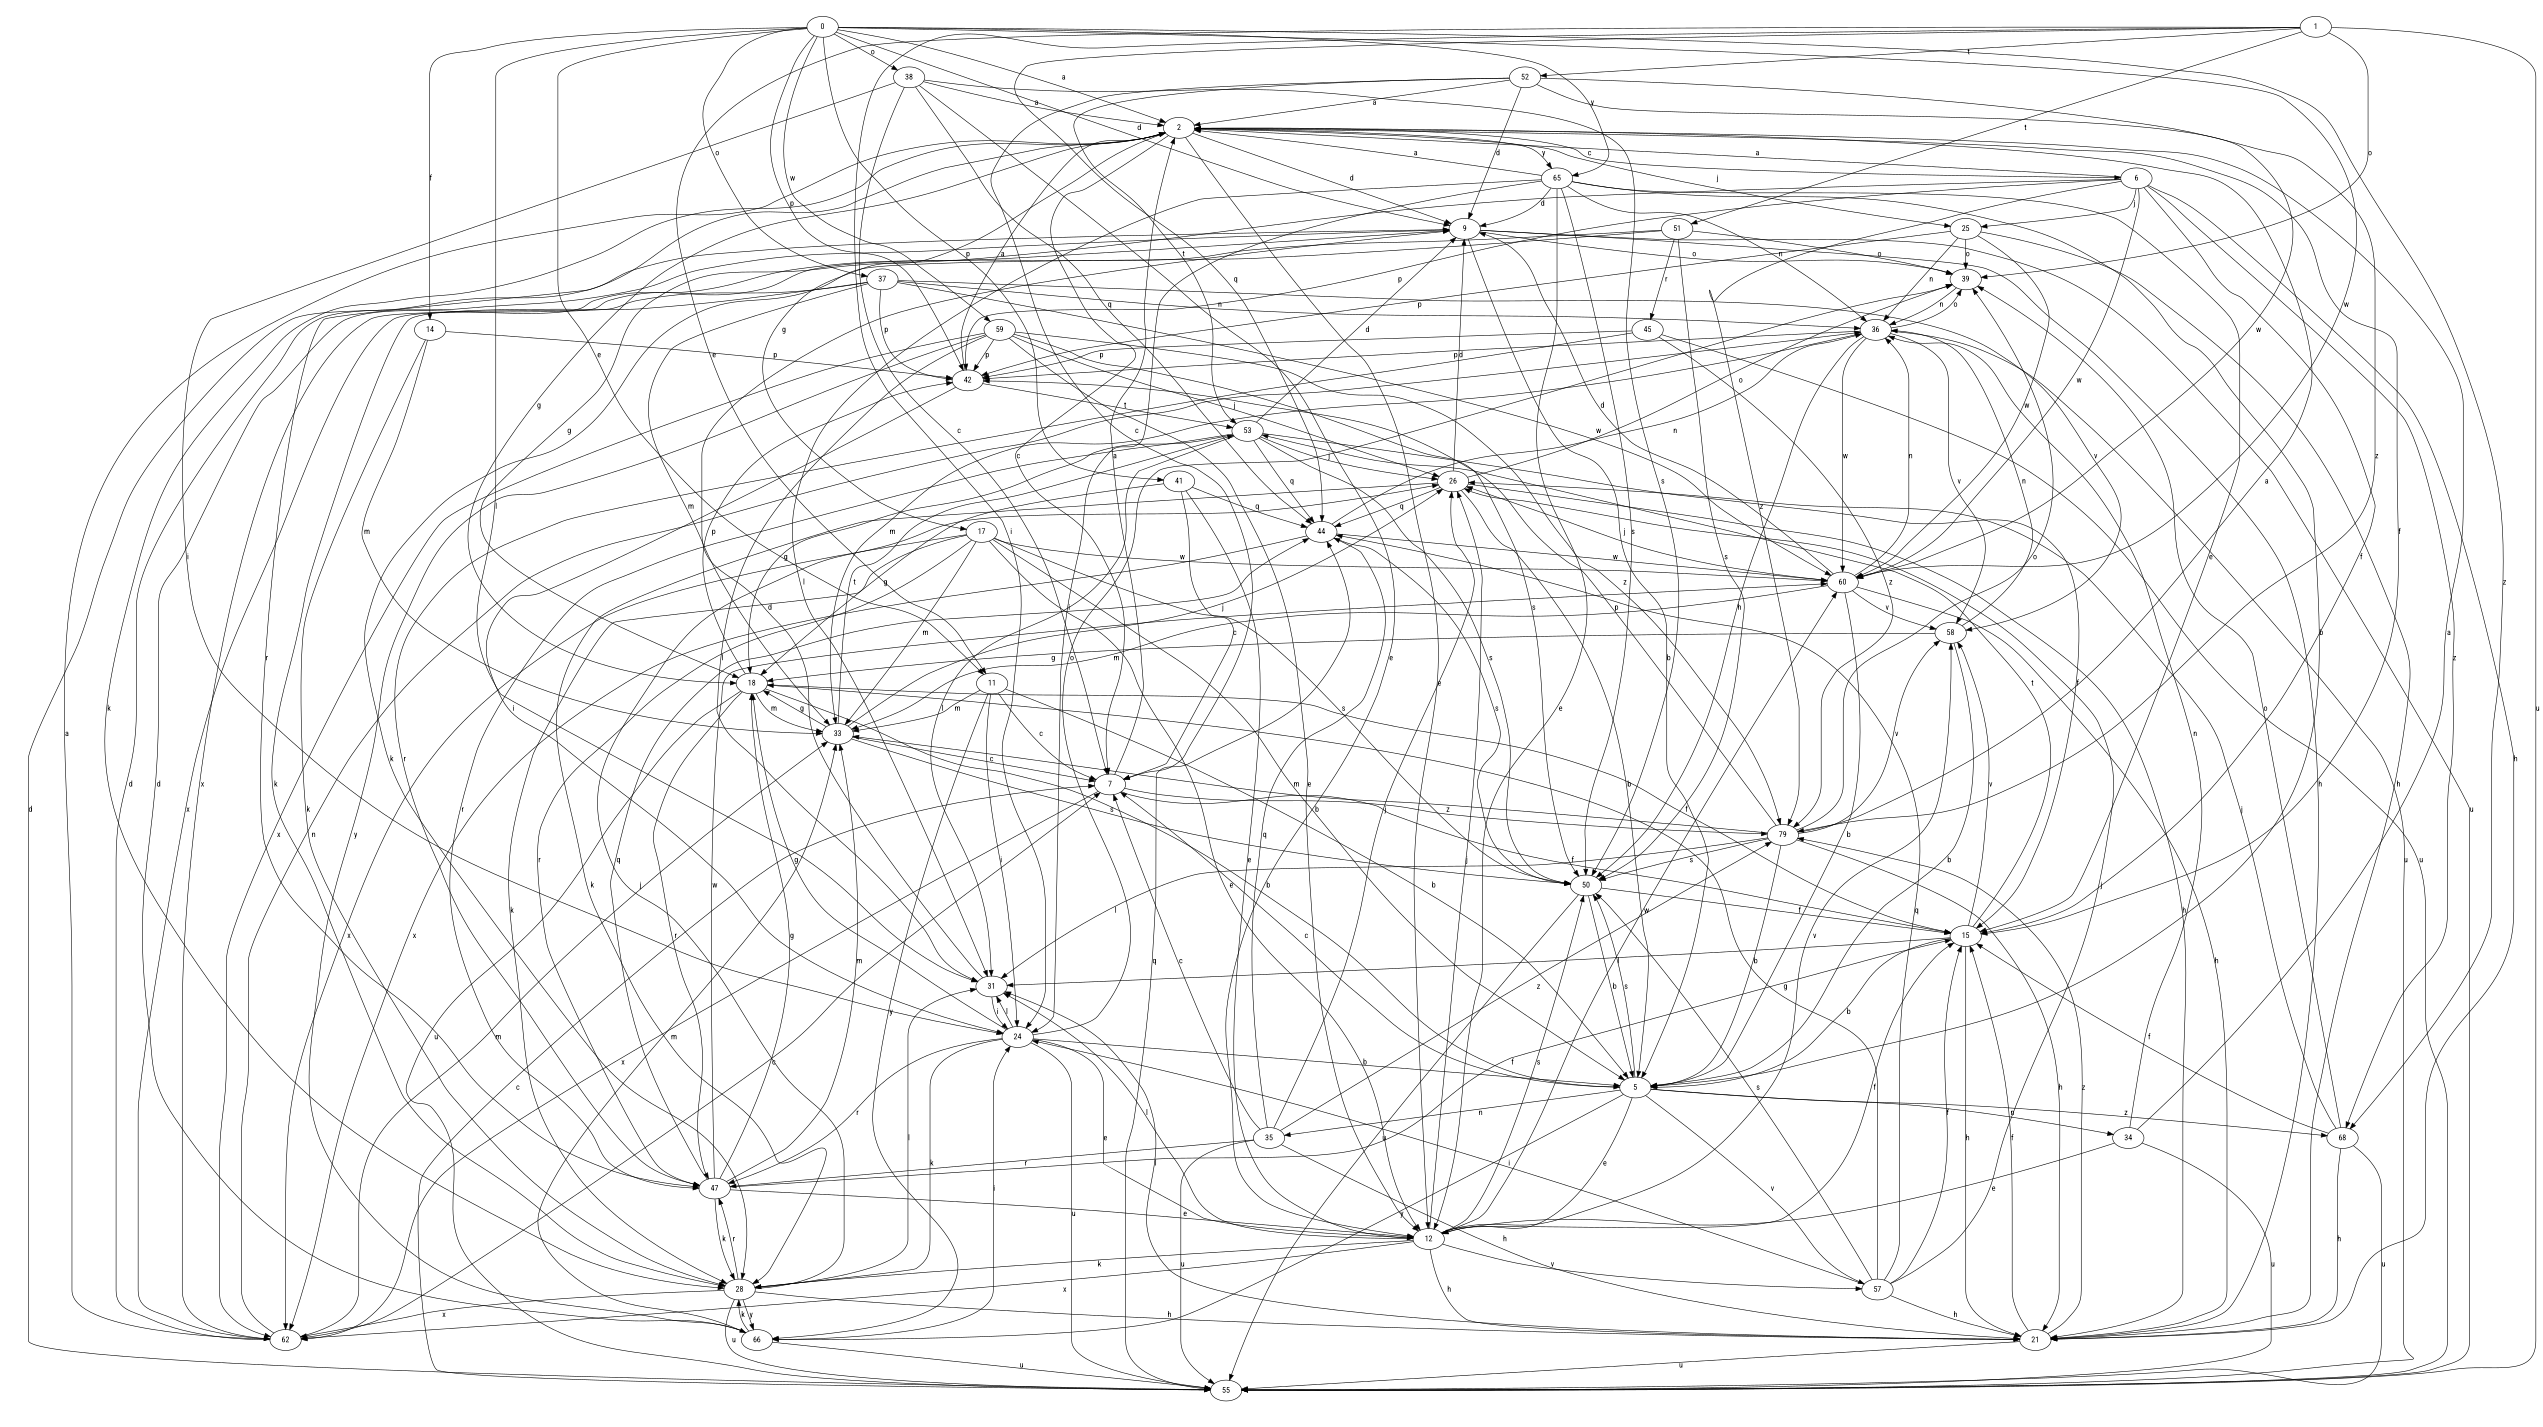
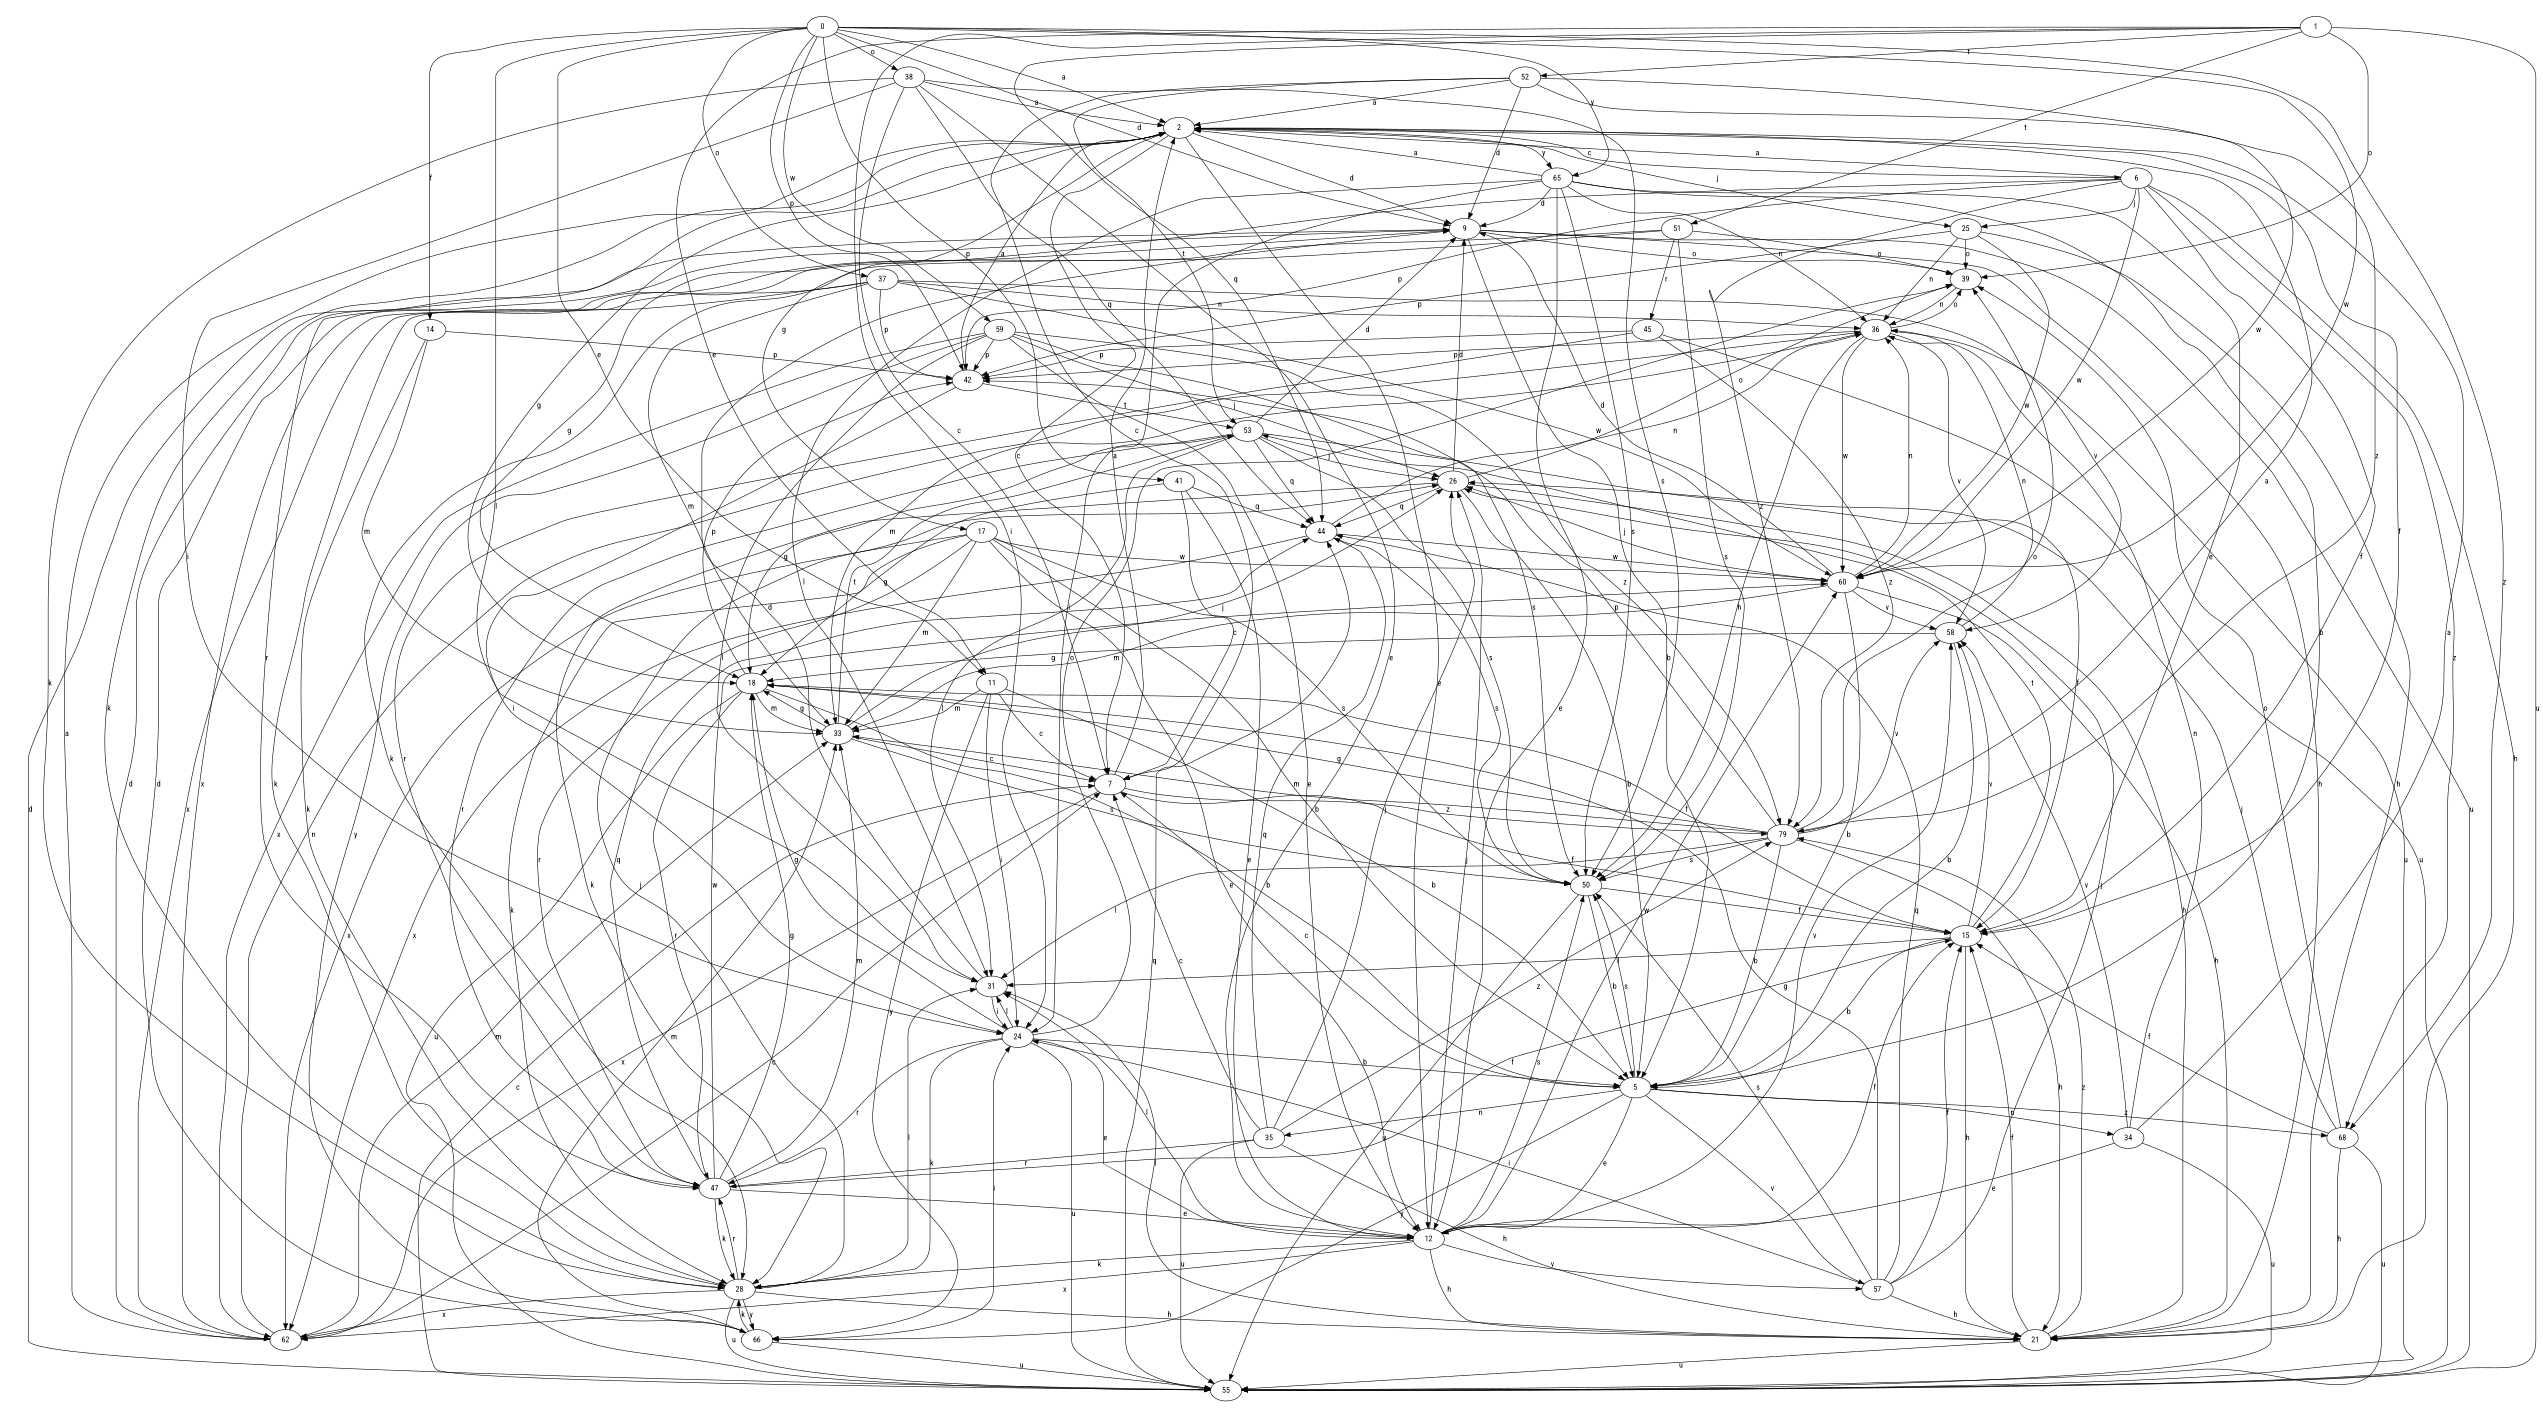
edge "38" -> "28": added, label "k"
edge "79" -> "18": added, label "g"
edge "34" -> "58": added, label "v"
